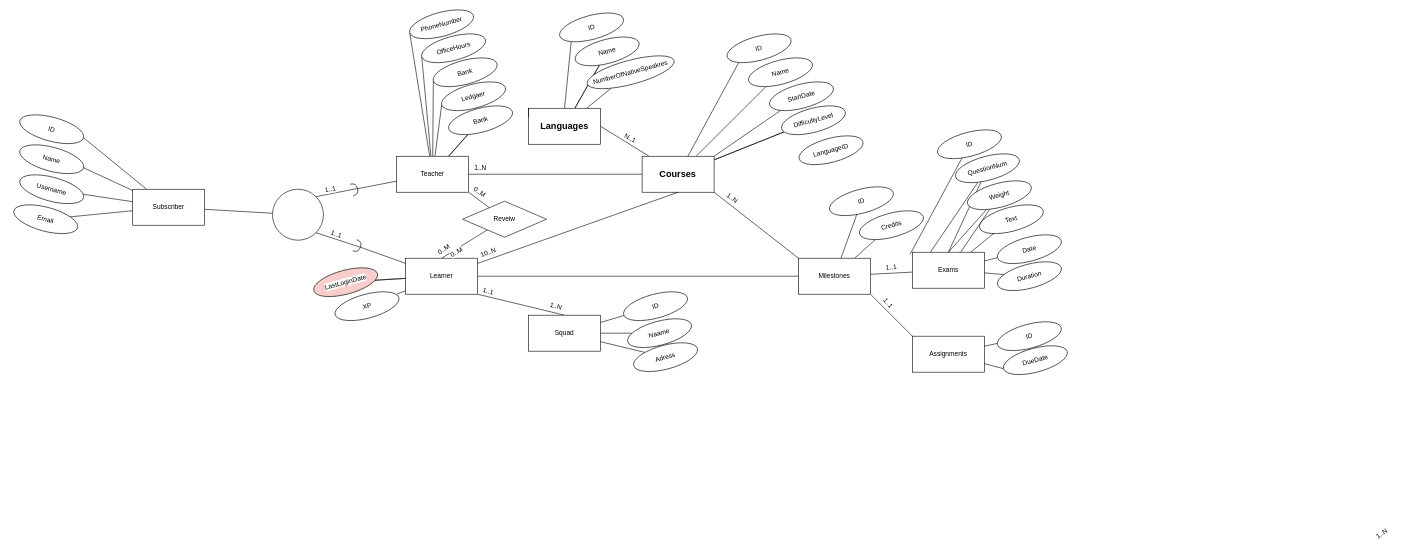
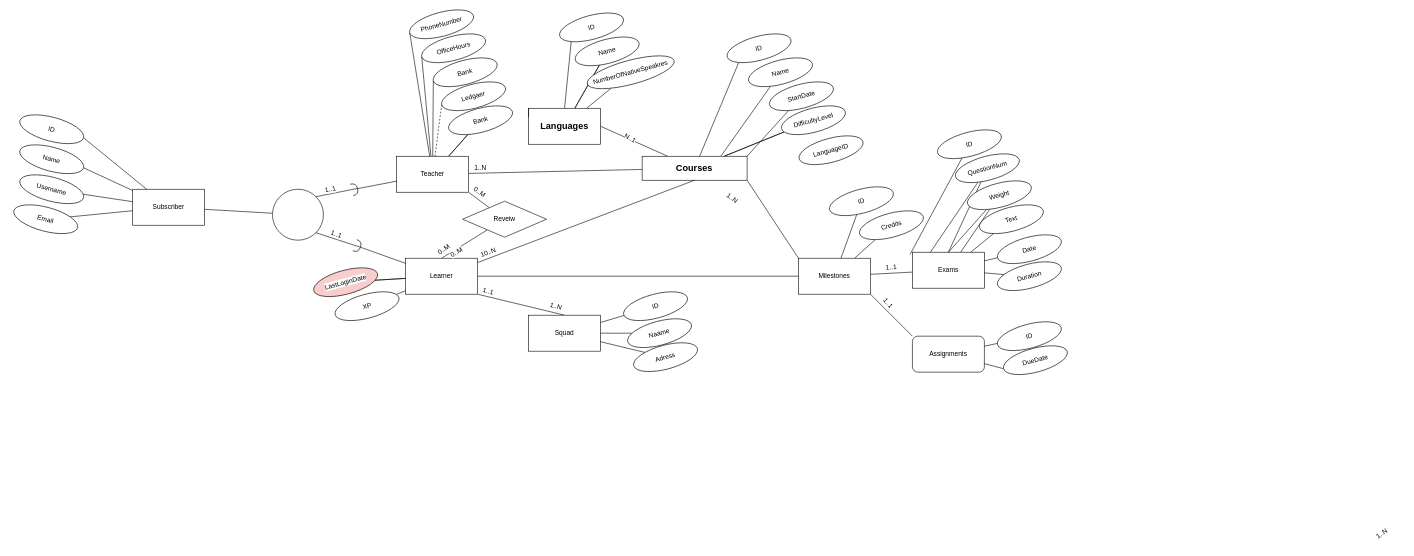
edge "Ledgaer" -- "Teacher": style solid -> dashed
node "Courses": size 72x36 -> 105x24
node "Assignments": shape rectangle -> rounded rectangle
